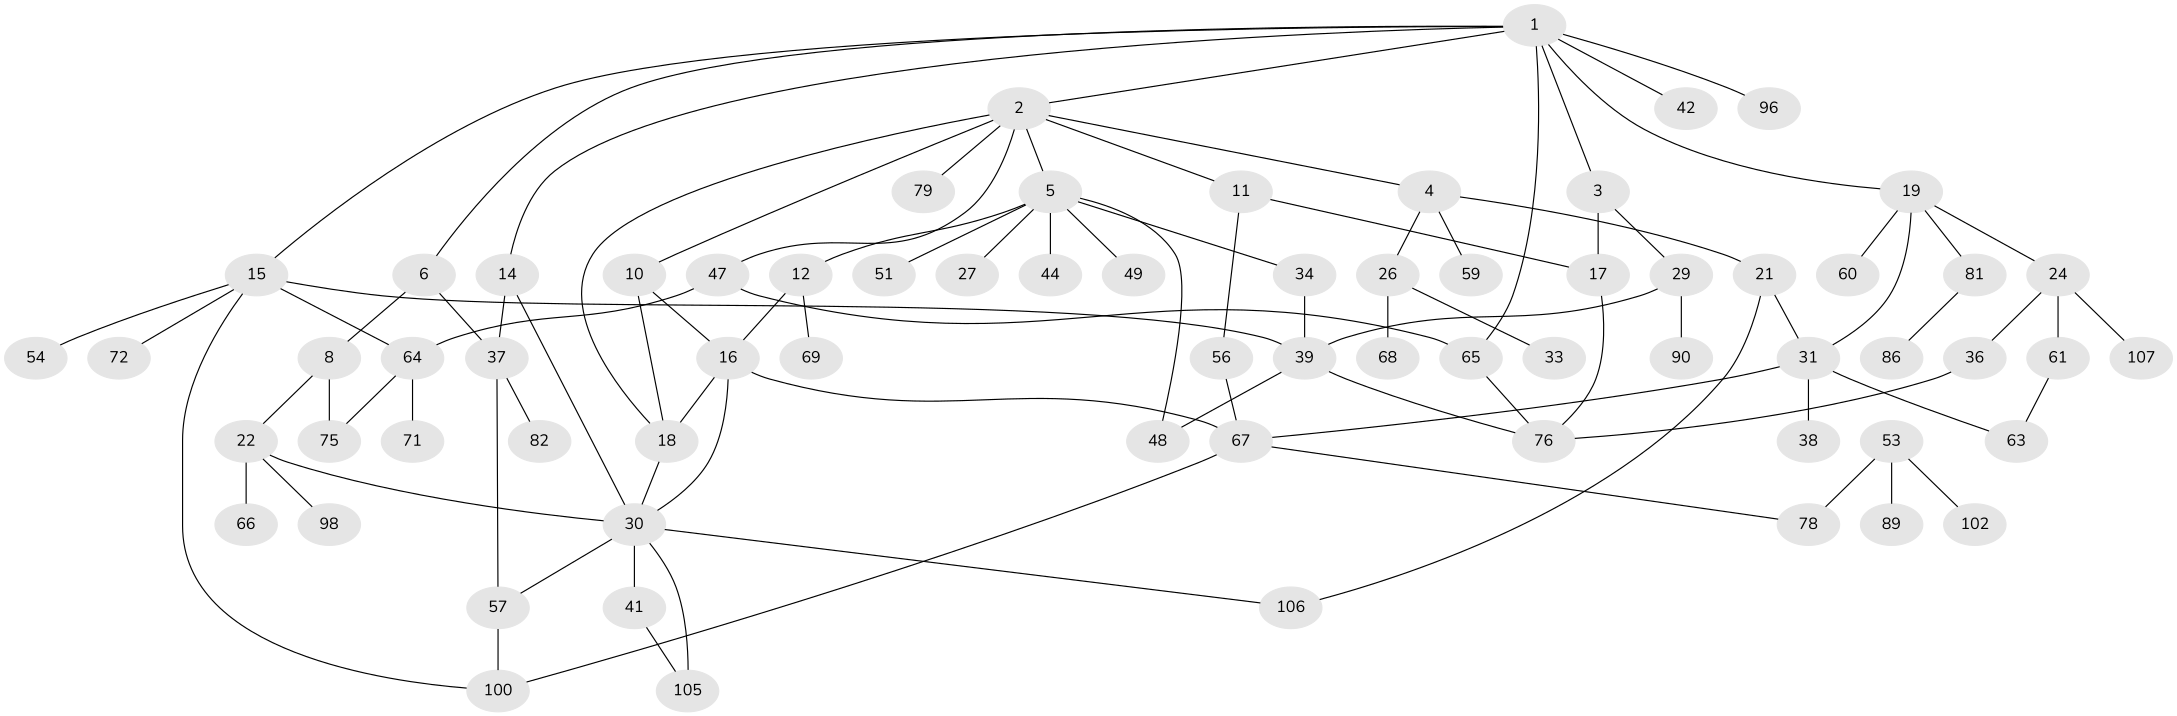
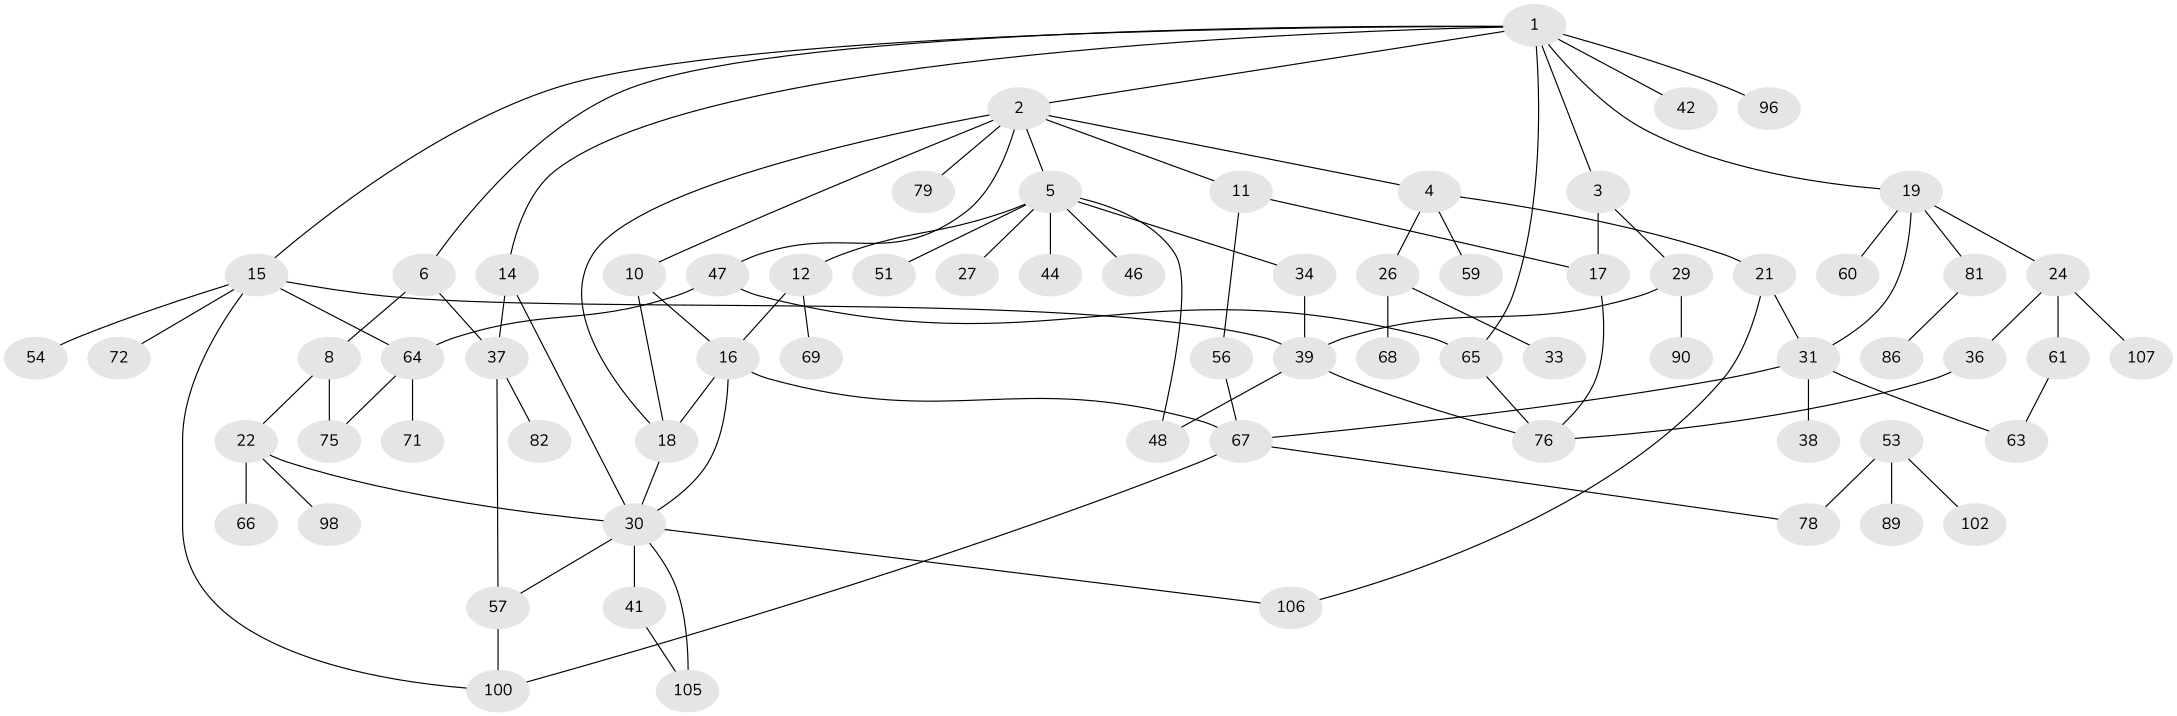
node "49": label "49" -> "46"
